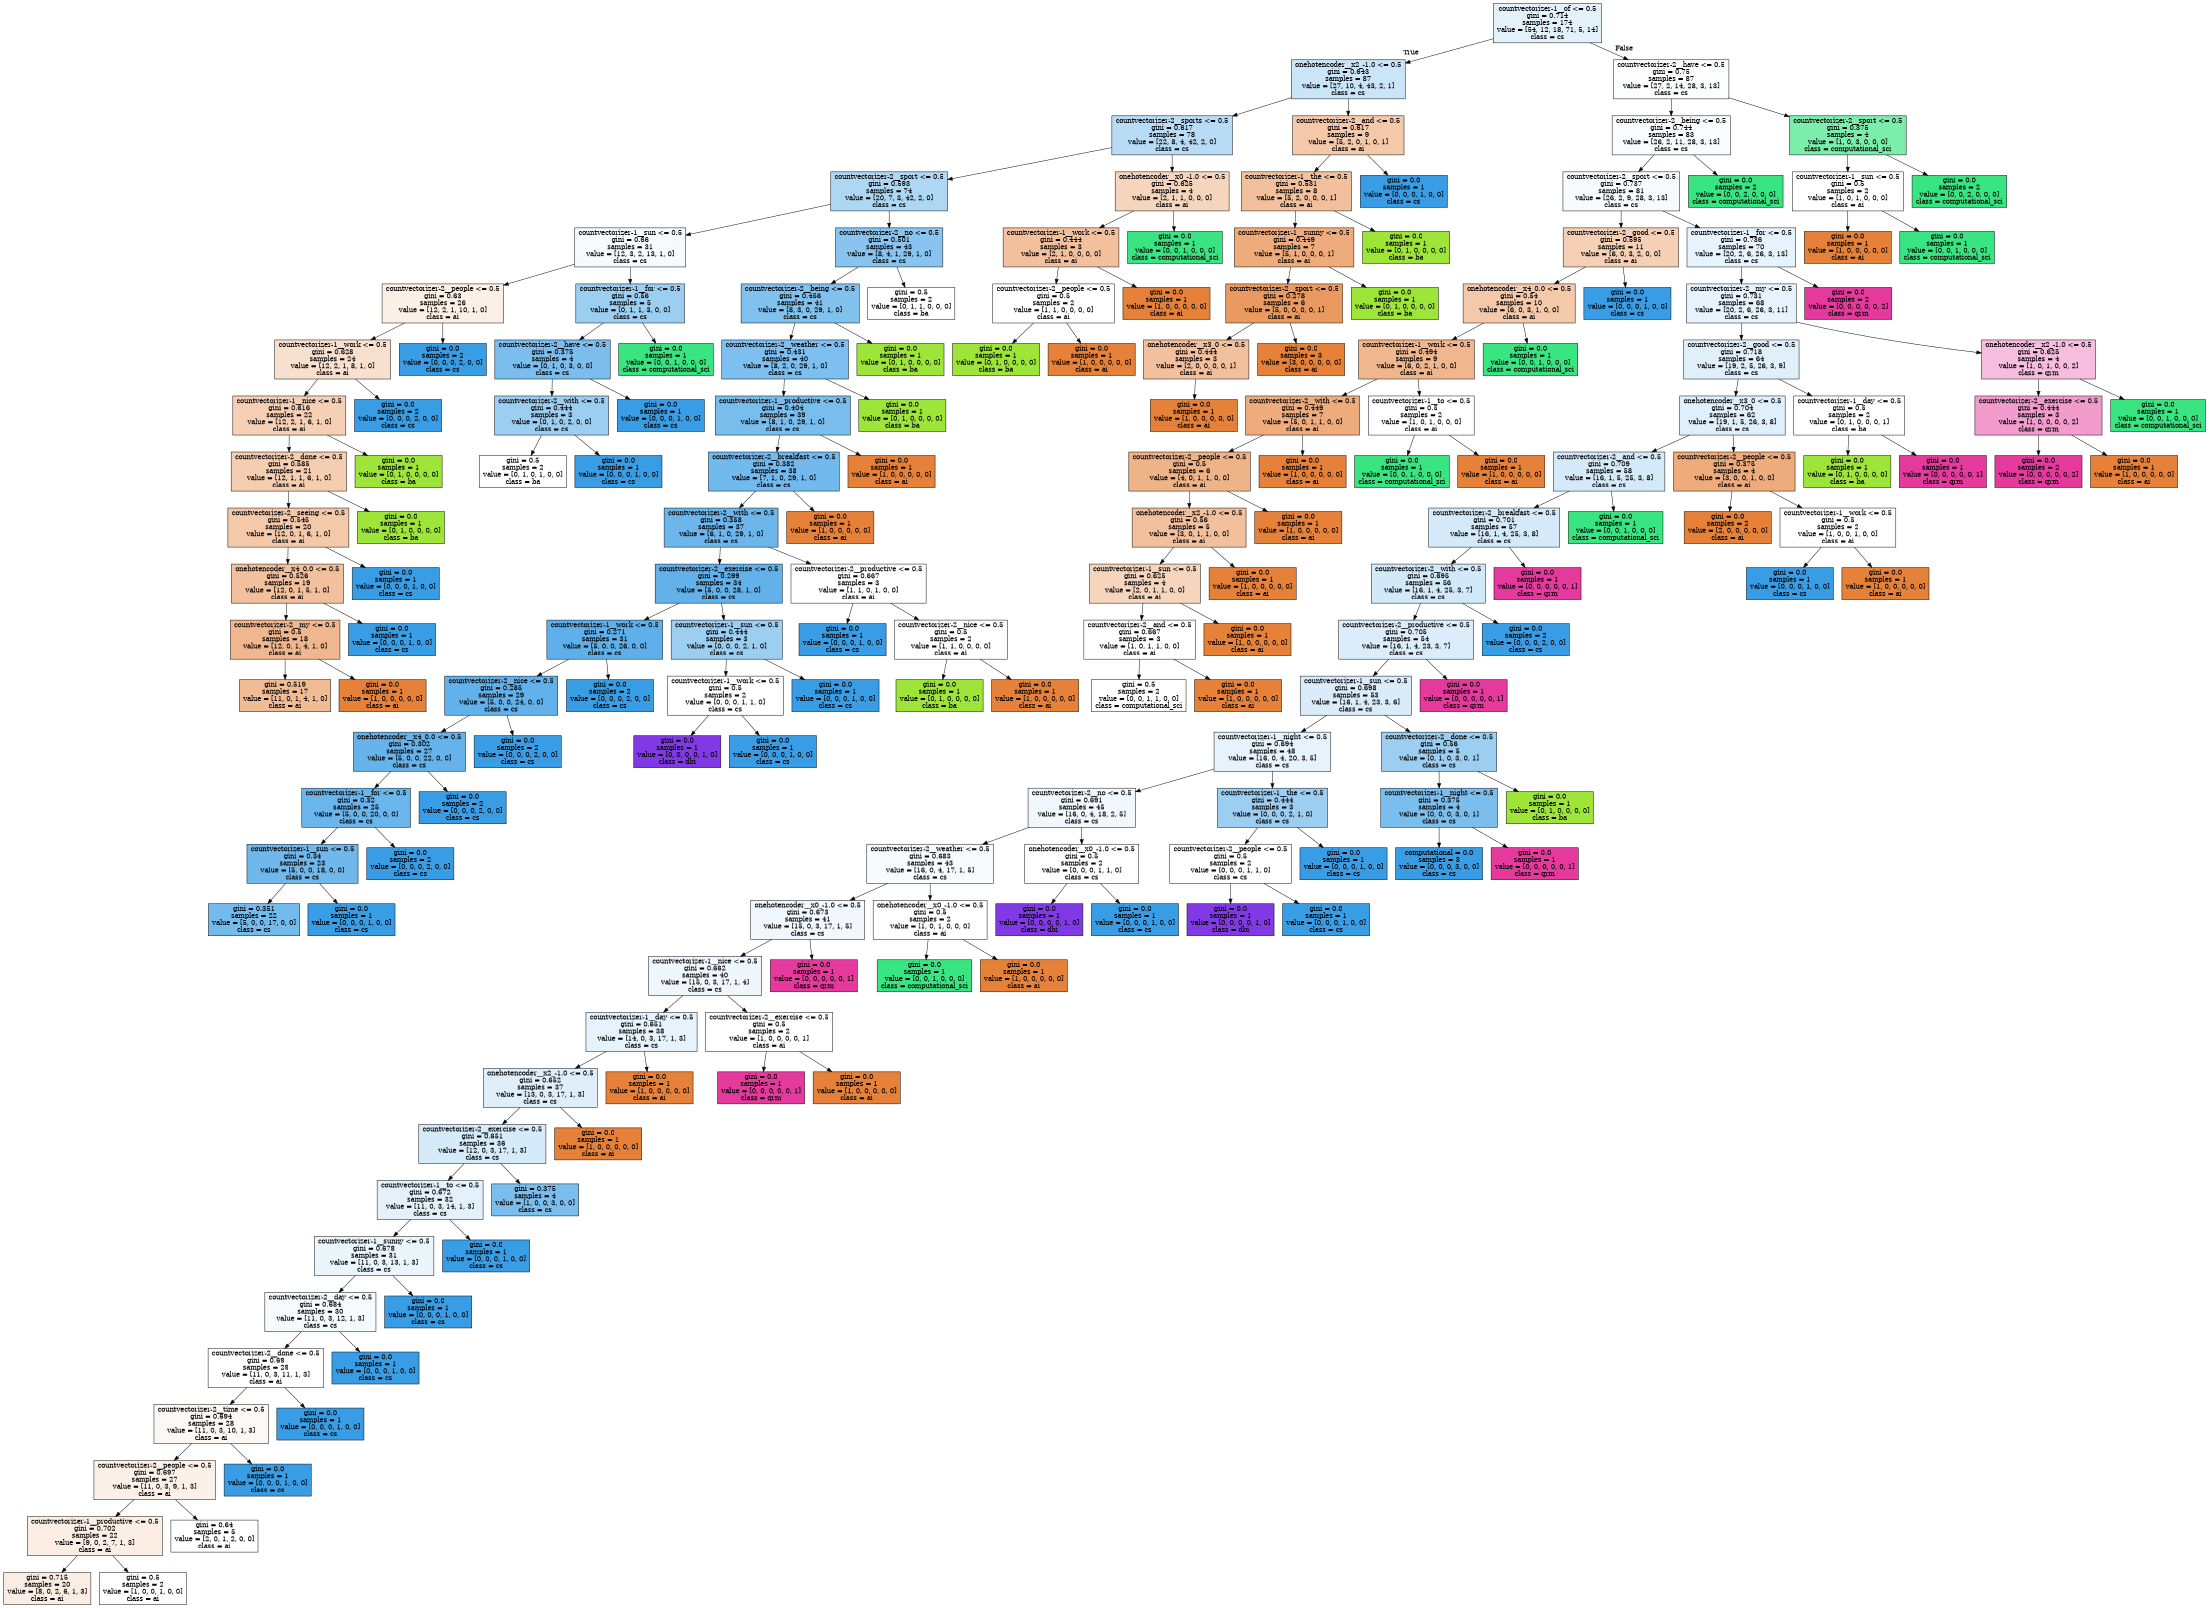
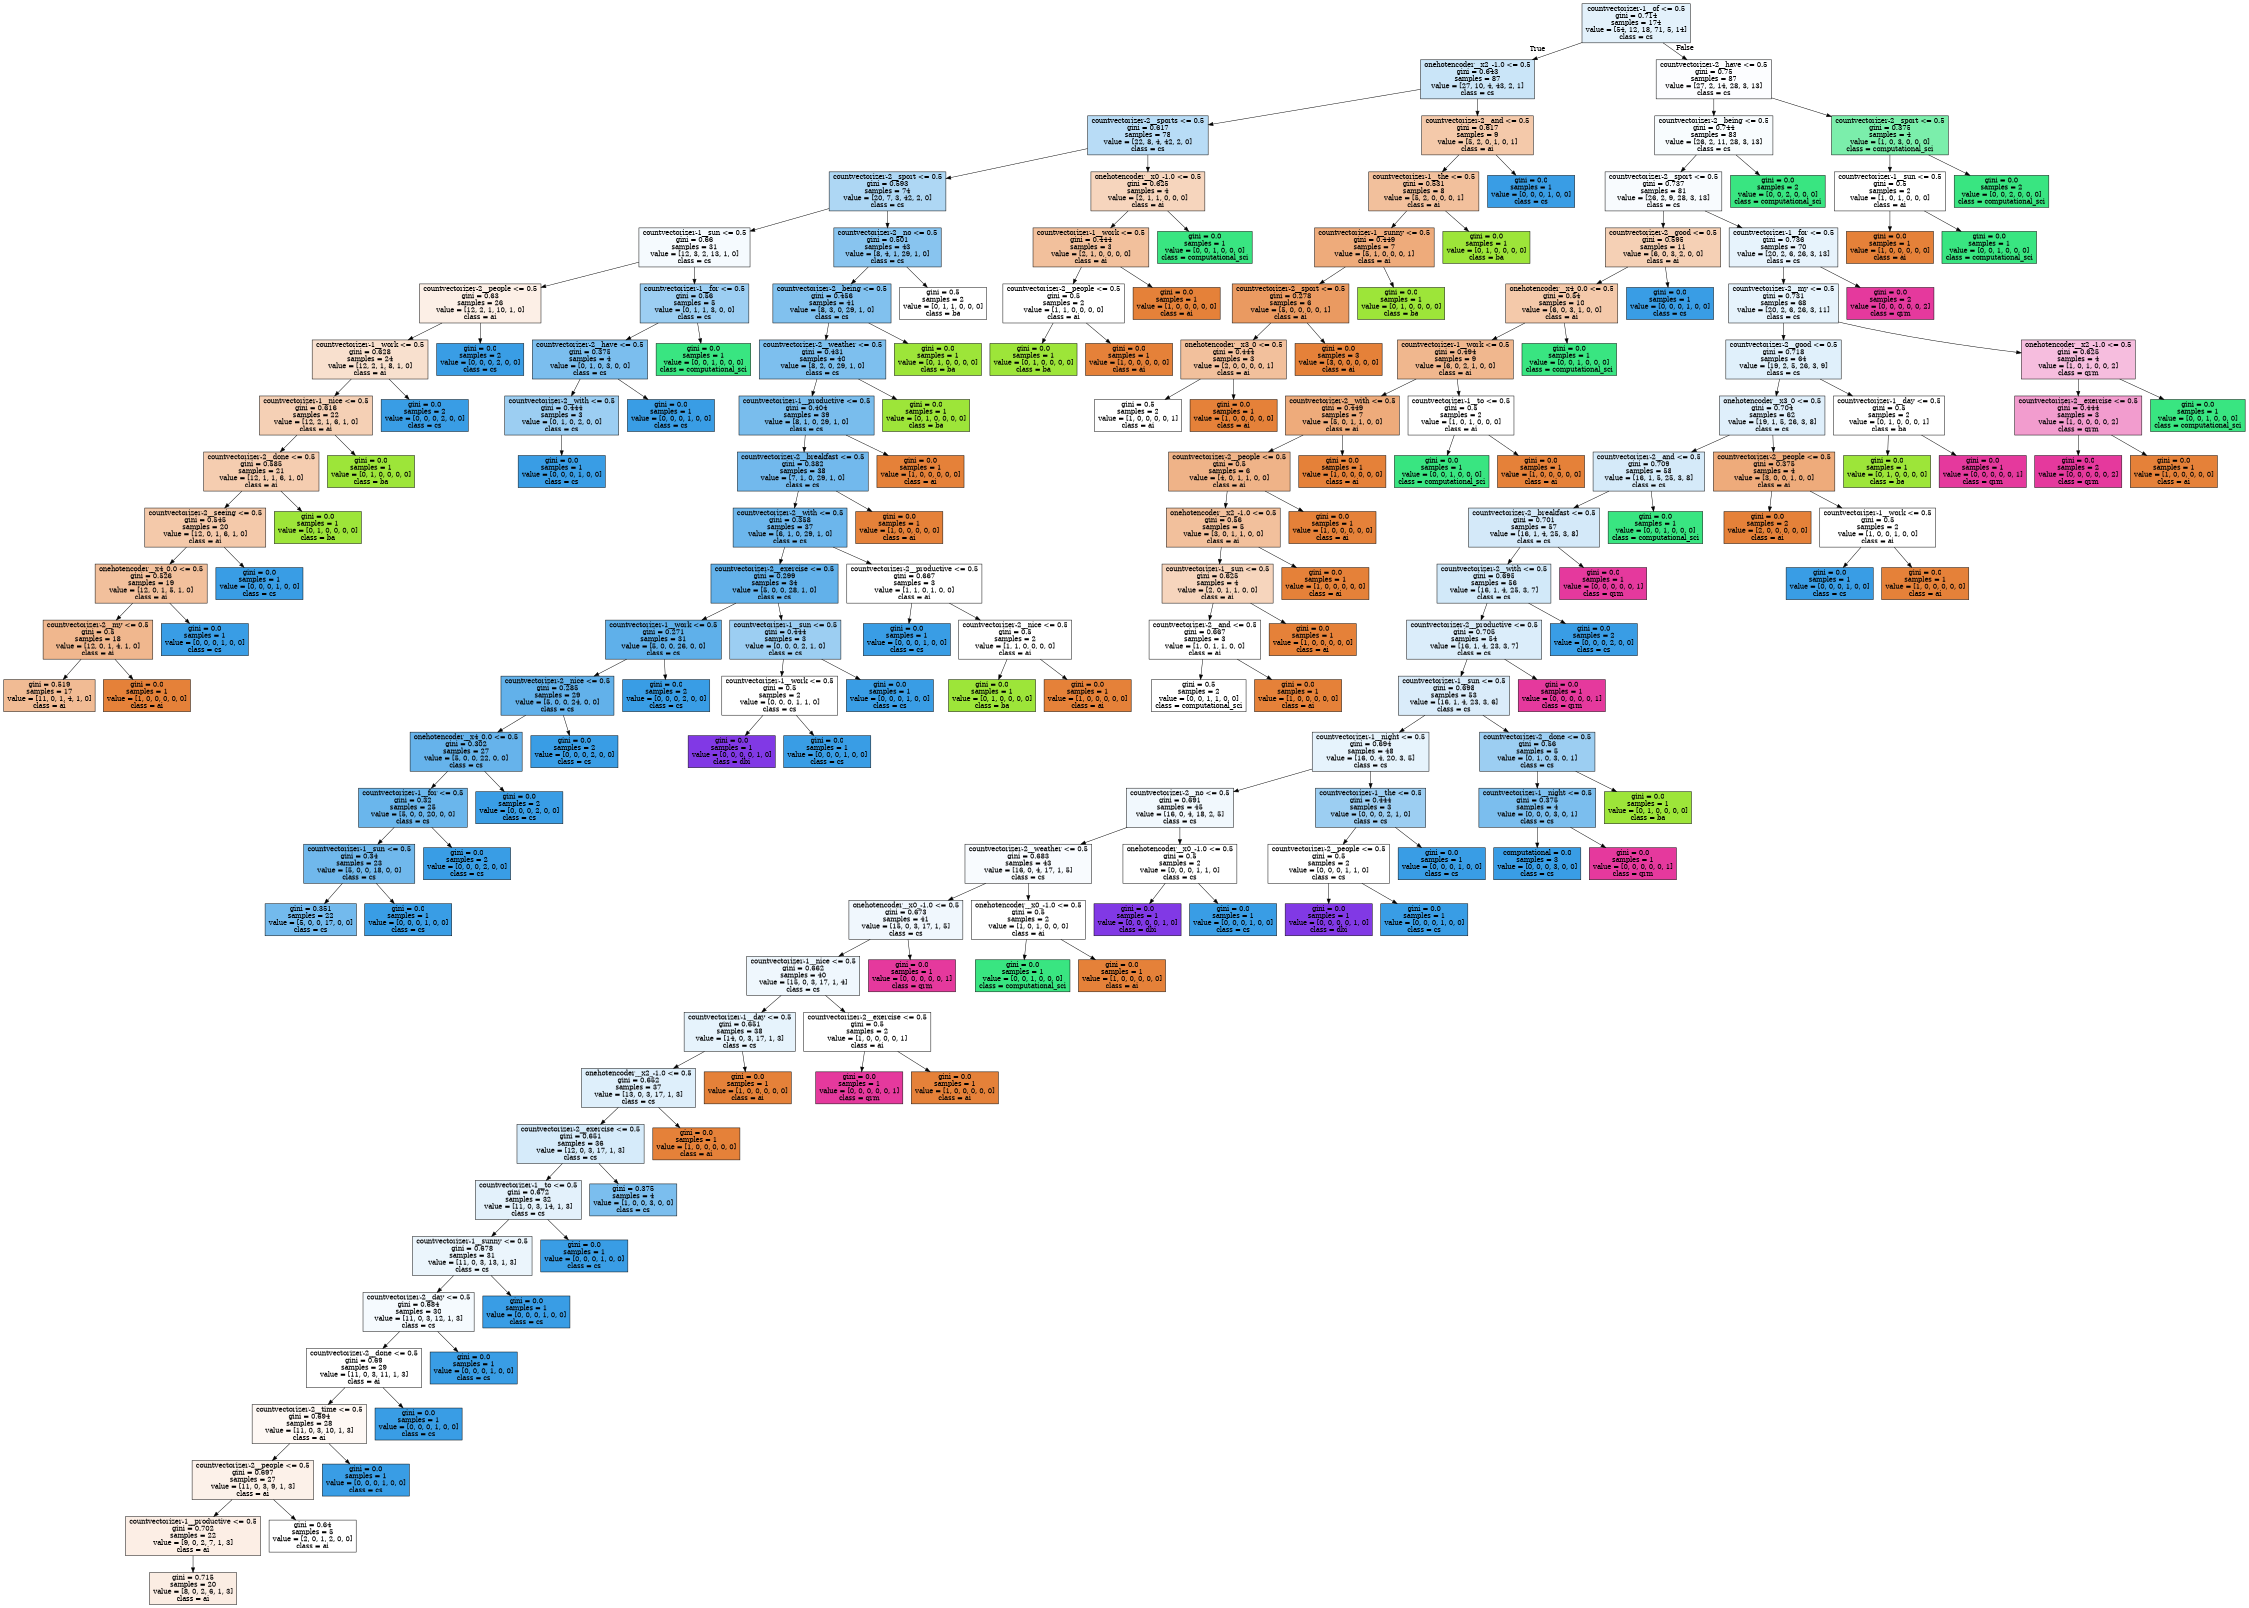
node "gini = 0.5 samples = 2 value = [1, 0, 0, 0, 0, 1] class = ai": added
node "gini = 0.5 samples = 2 value = [0, 1, 0, 1, 0, 0] class = ba": removed
node "gini = 0.5 samples = 2 value = [1, 0, 0, 1, 0, 0] class = ai": removed
